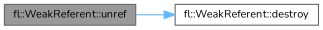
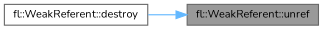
edge "fl::WeakReferent::unref" -> "fl::WeakReferent::destroy": reversed
